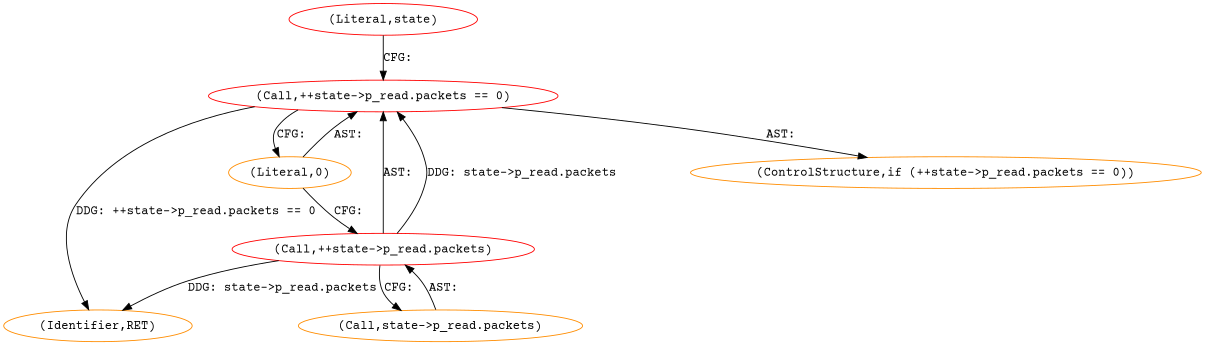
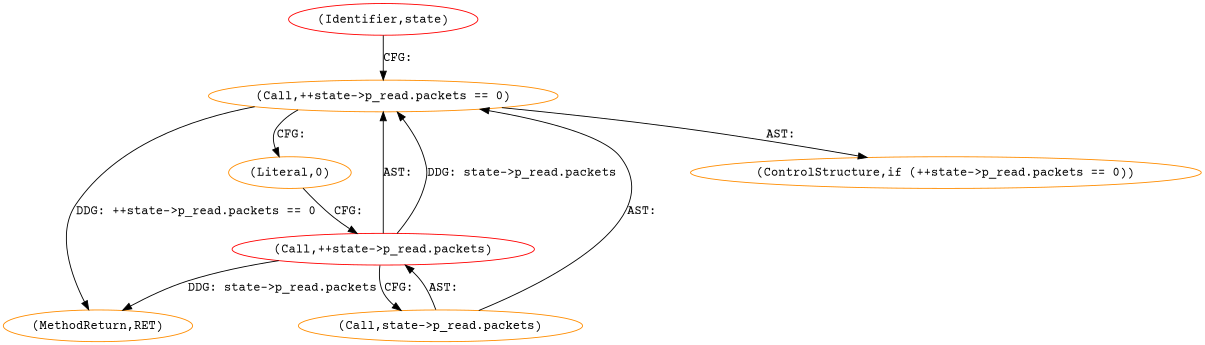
node "(Literal,state)": label "(Literal,state)" -> "(Identifier,state)"
node "(Call,++state->p_read.packets == 0)": color red -> darkorange
edge "(Literal,0)" -> "(Call,++state->p_read.packets == 0)": now "(Call,state->p_read.packets)" -> "(Call,++state->p_read.packets == 0)"
node "(Identifier,RET)": label "(Identifier,RET)" -> "(MethodReturn,RET)"
